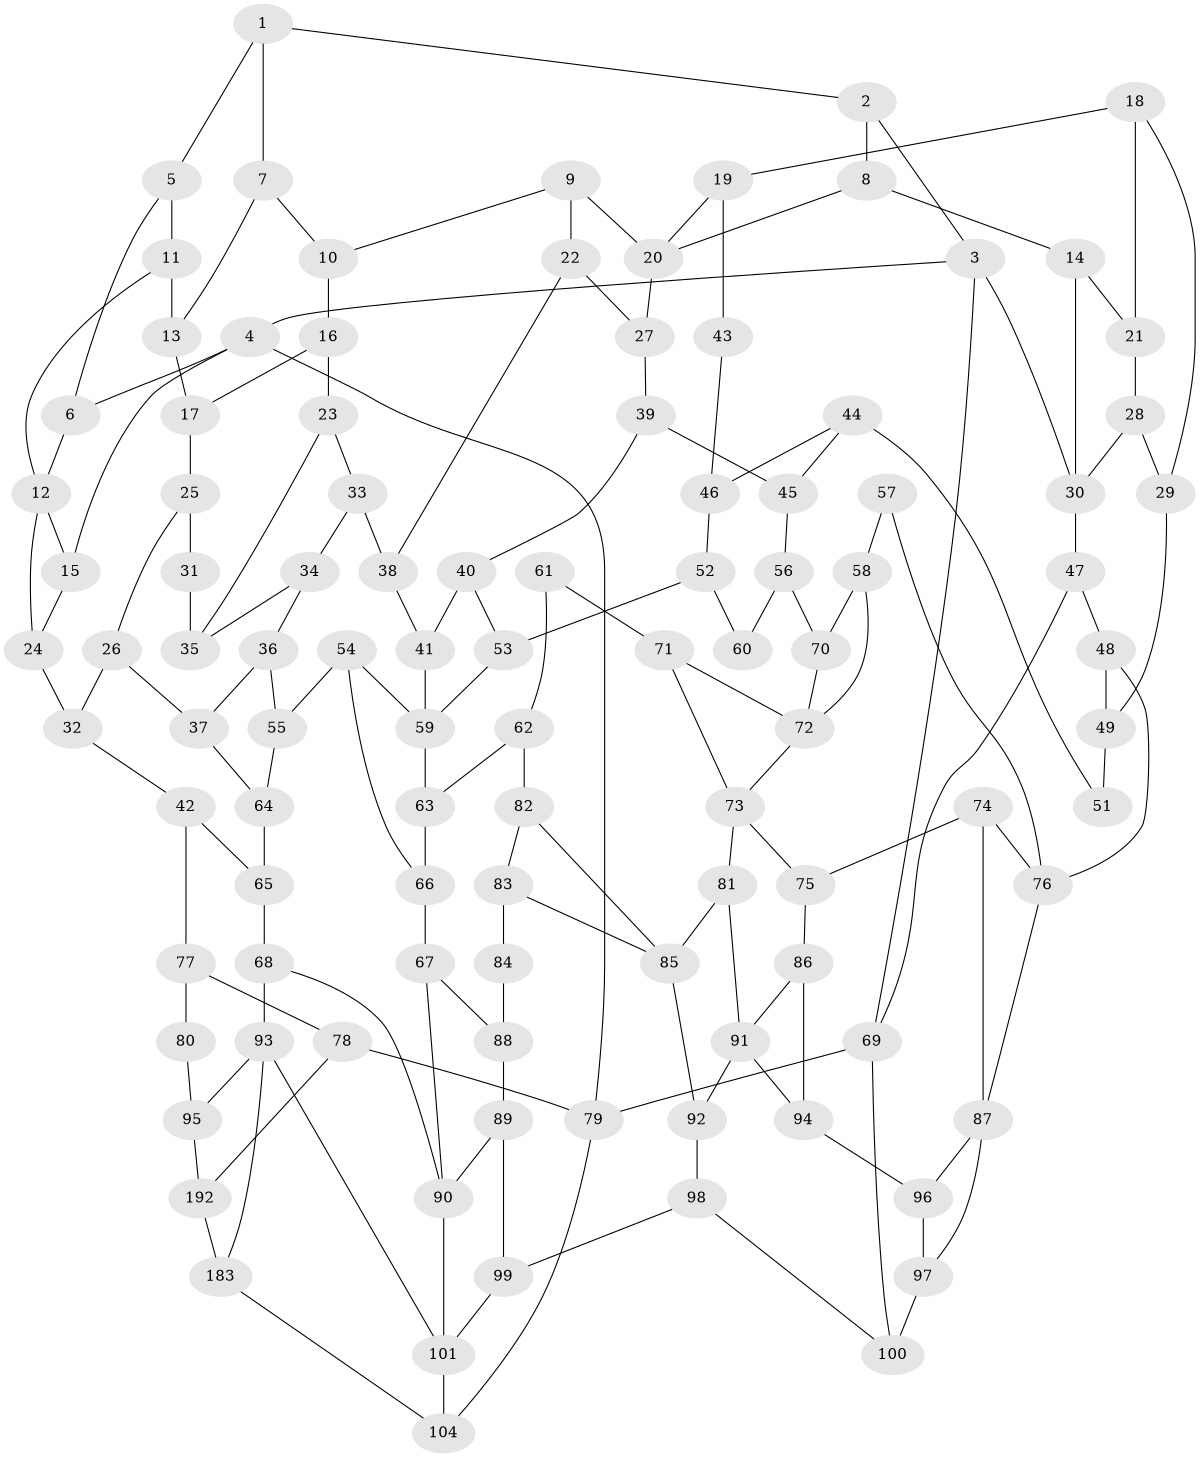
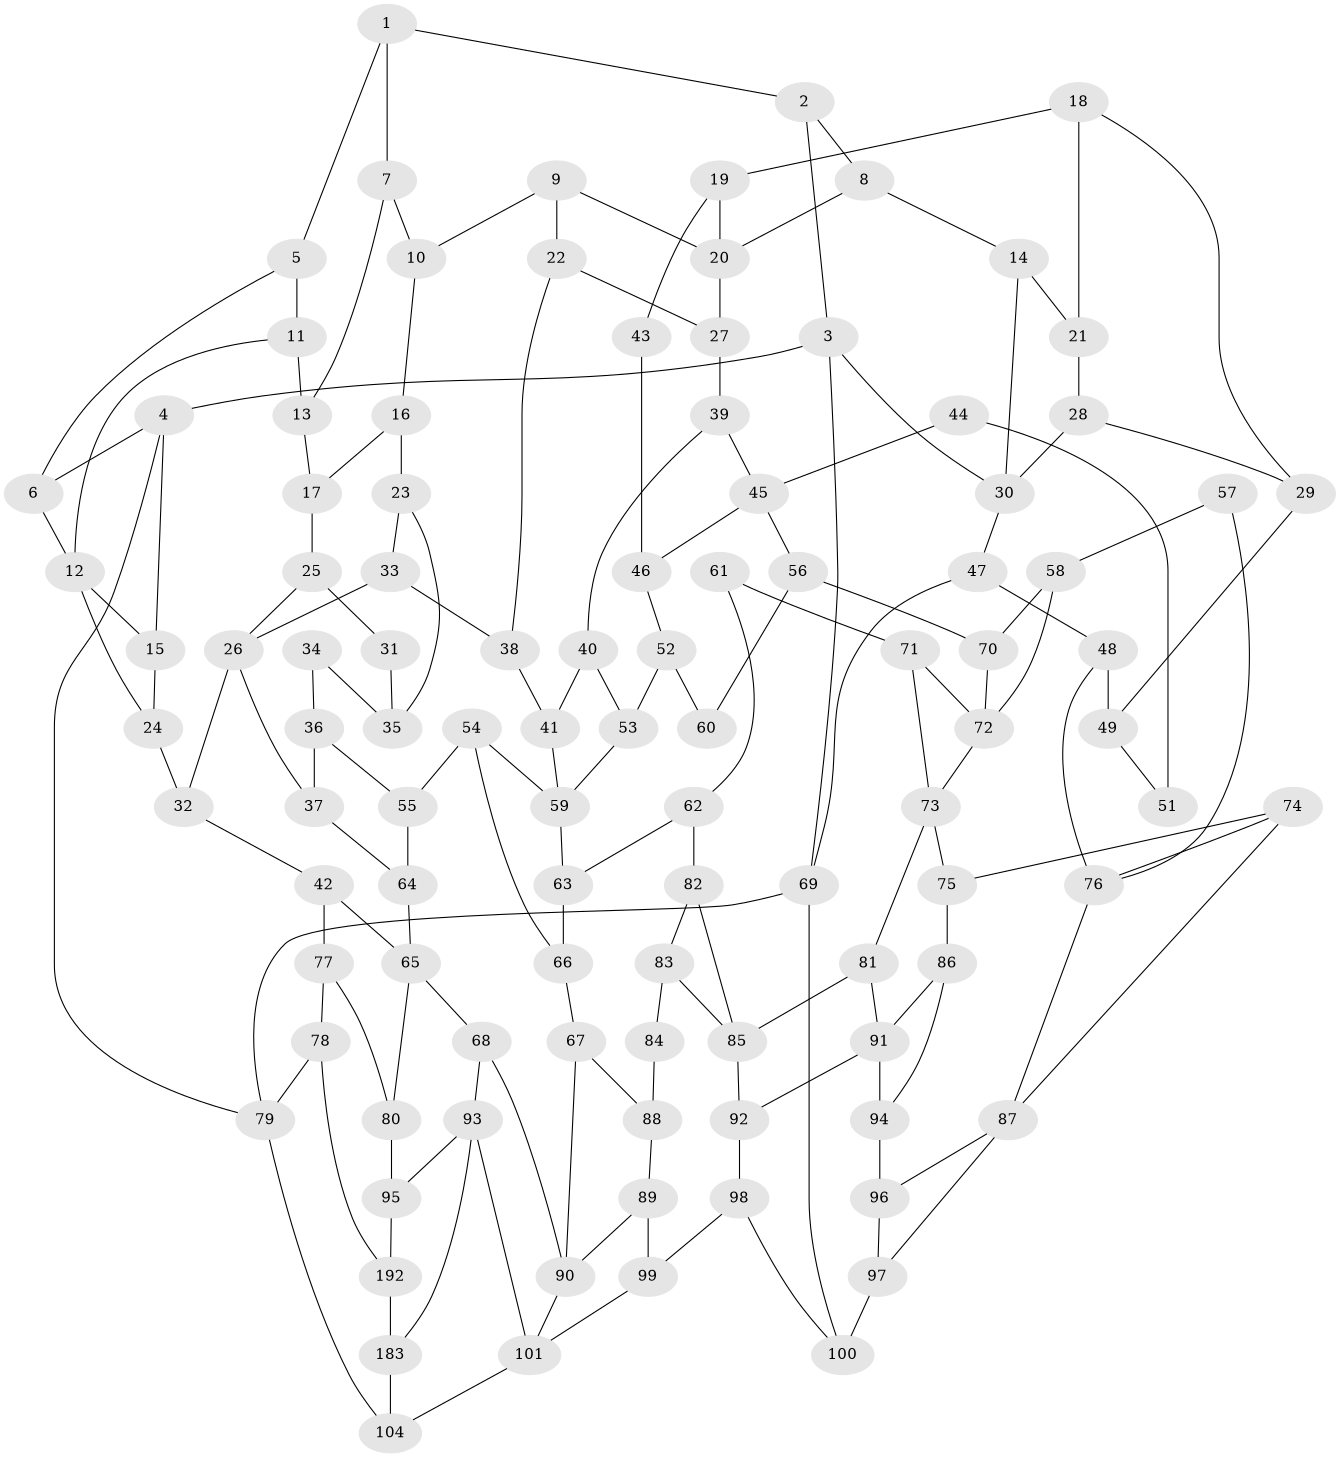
edge "44" -- "46": now "45" -- "46"
edge "33" -- "34": now "33" -- "26"
edge "65" -- "80": added
